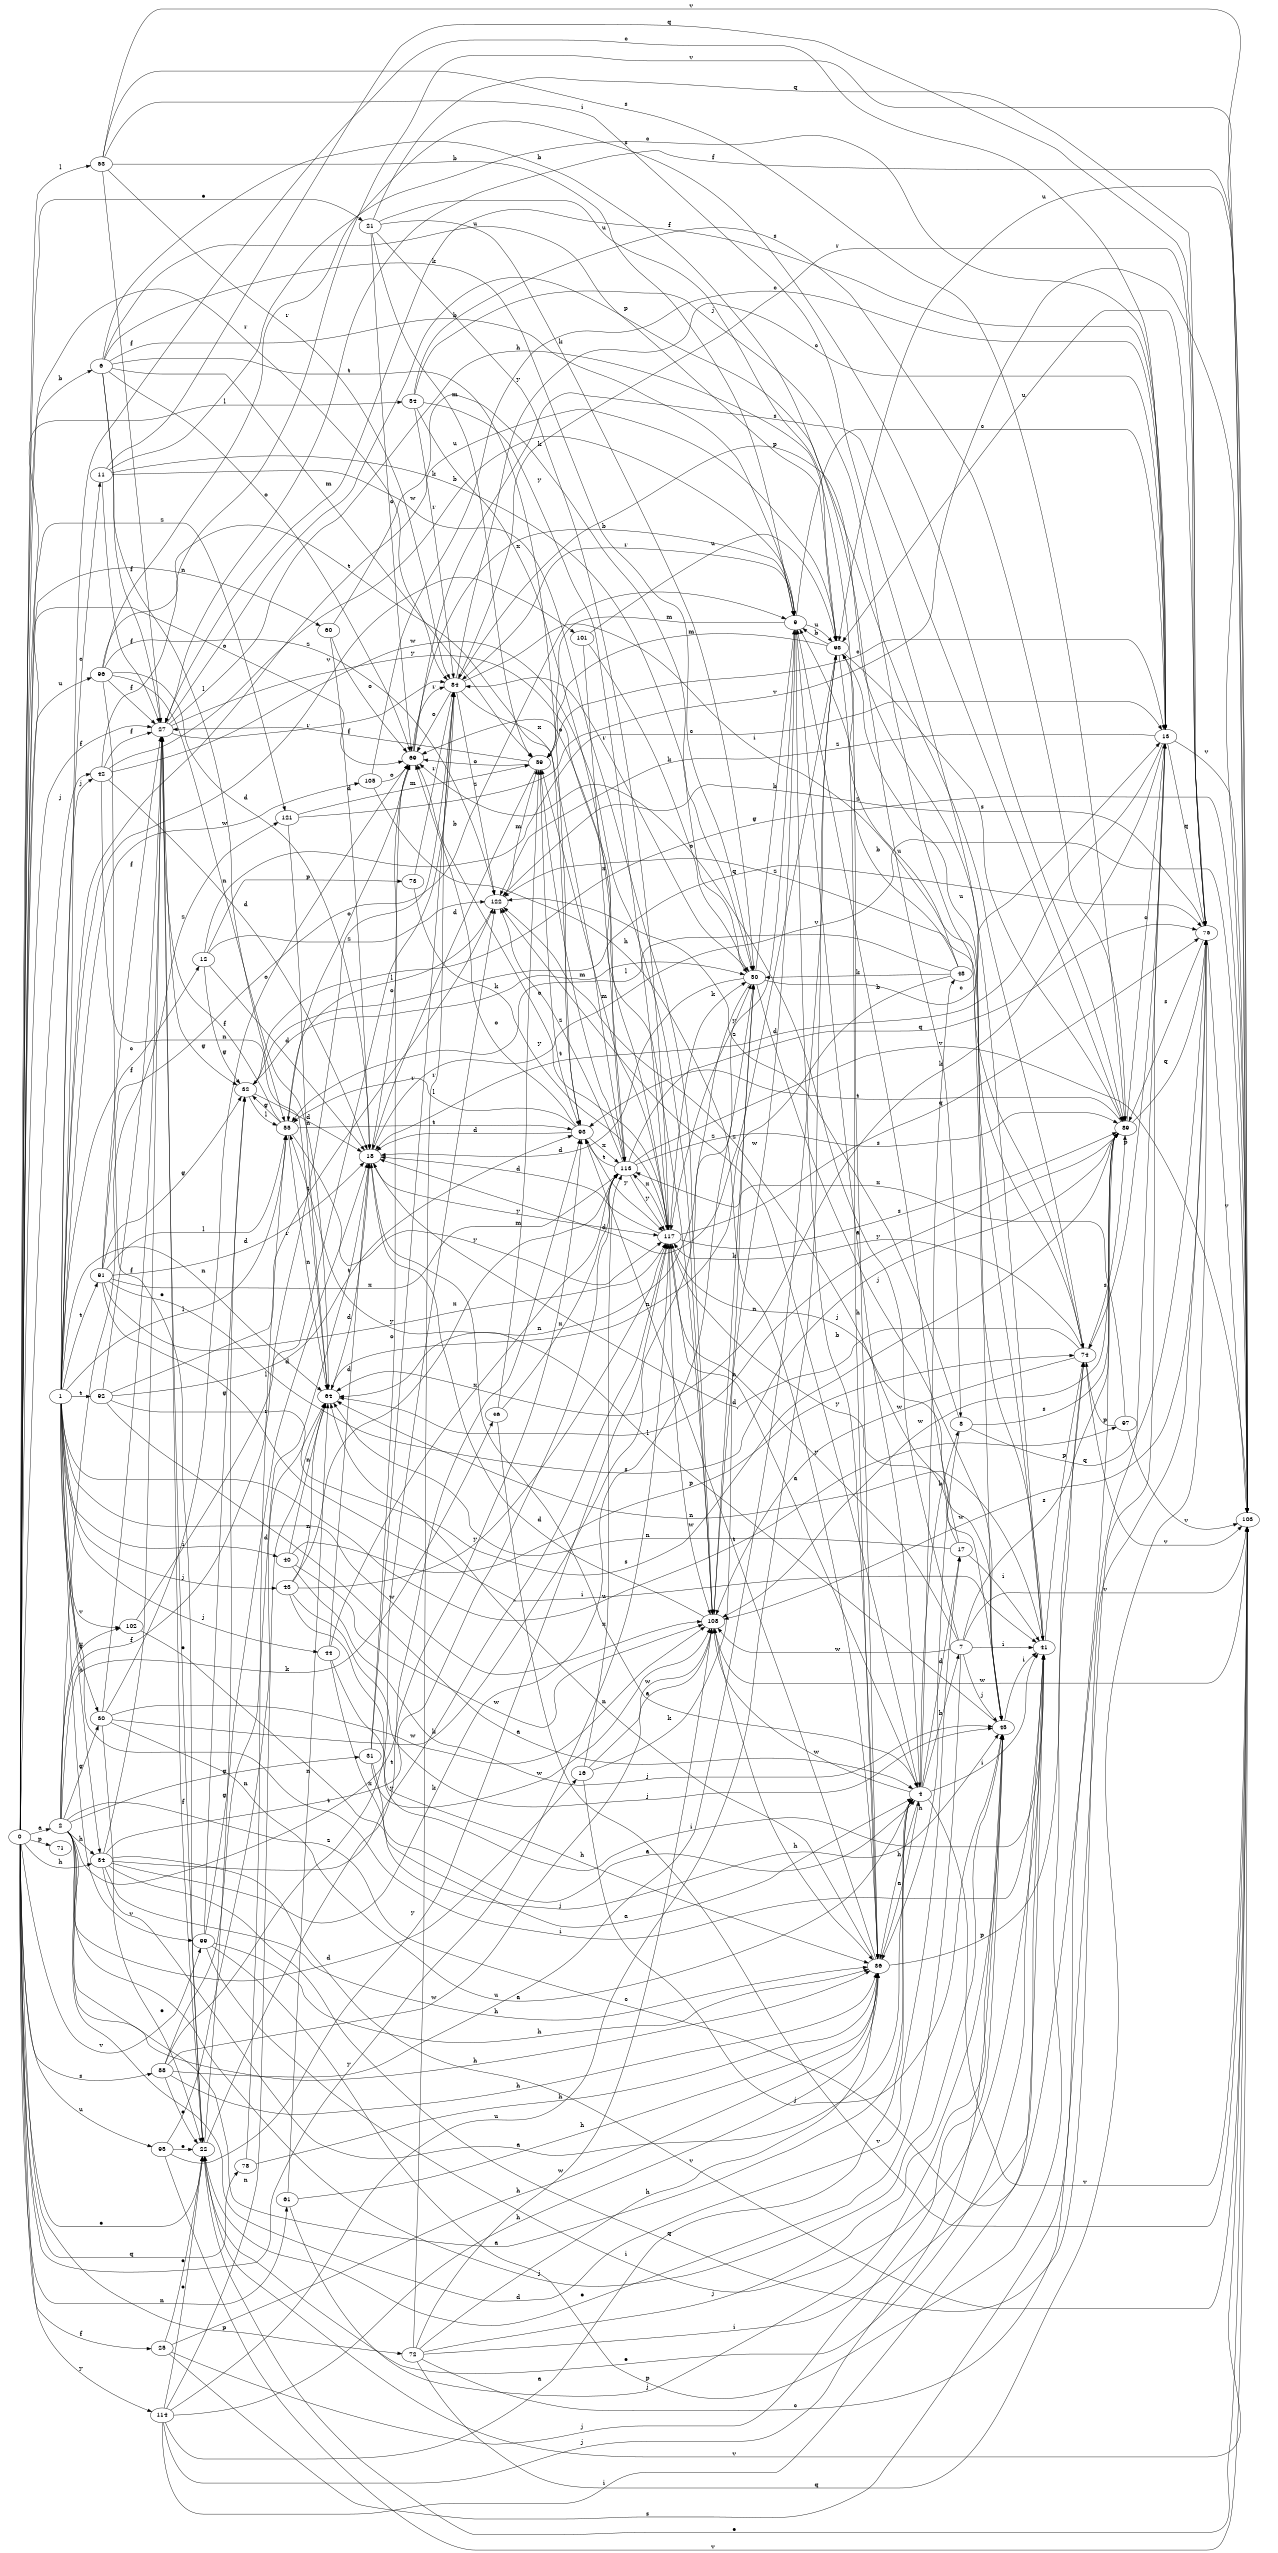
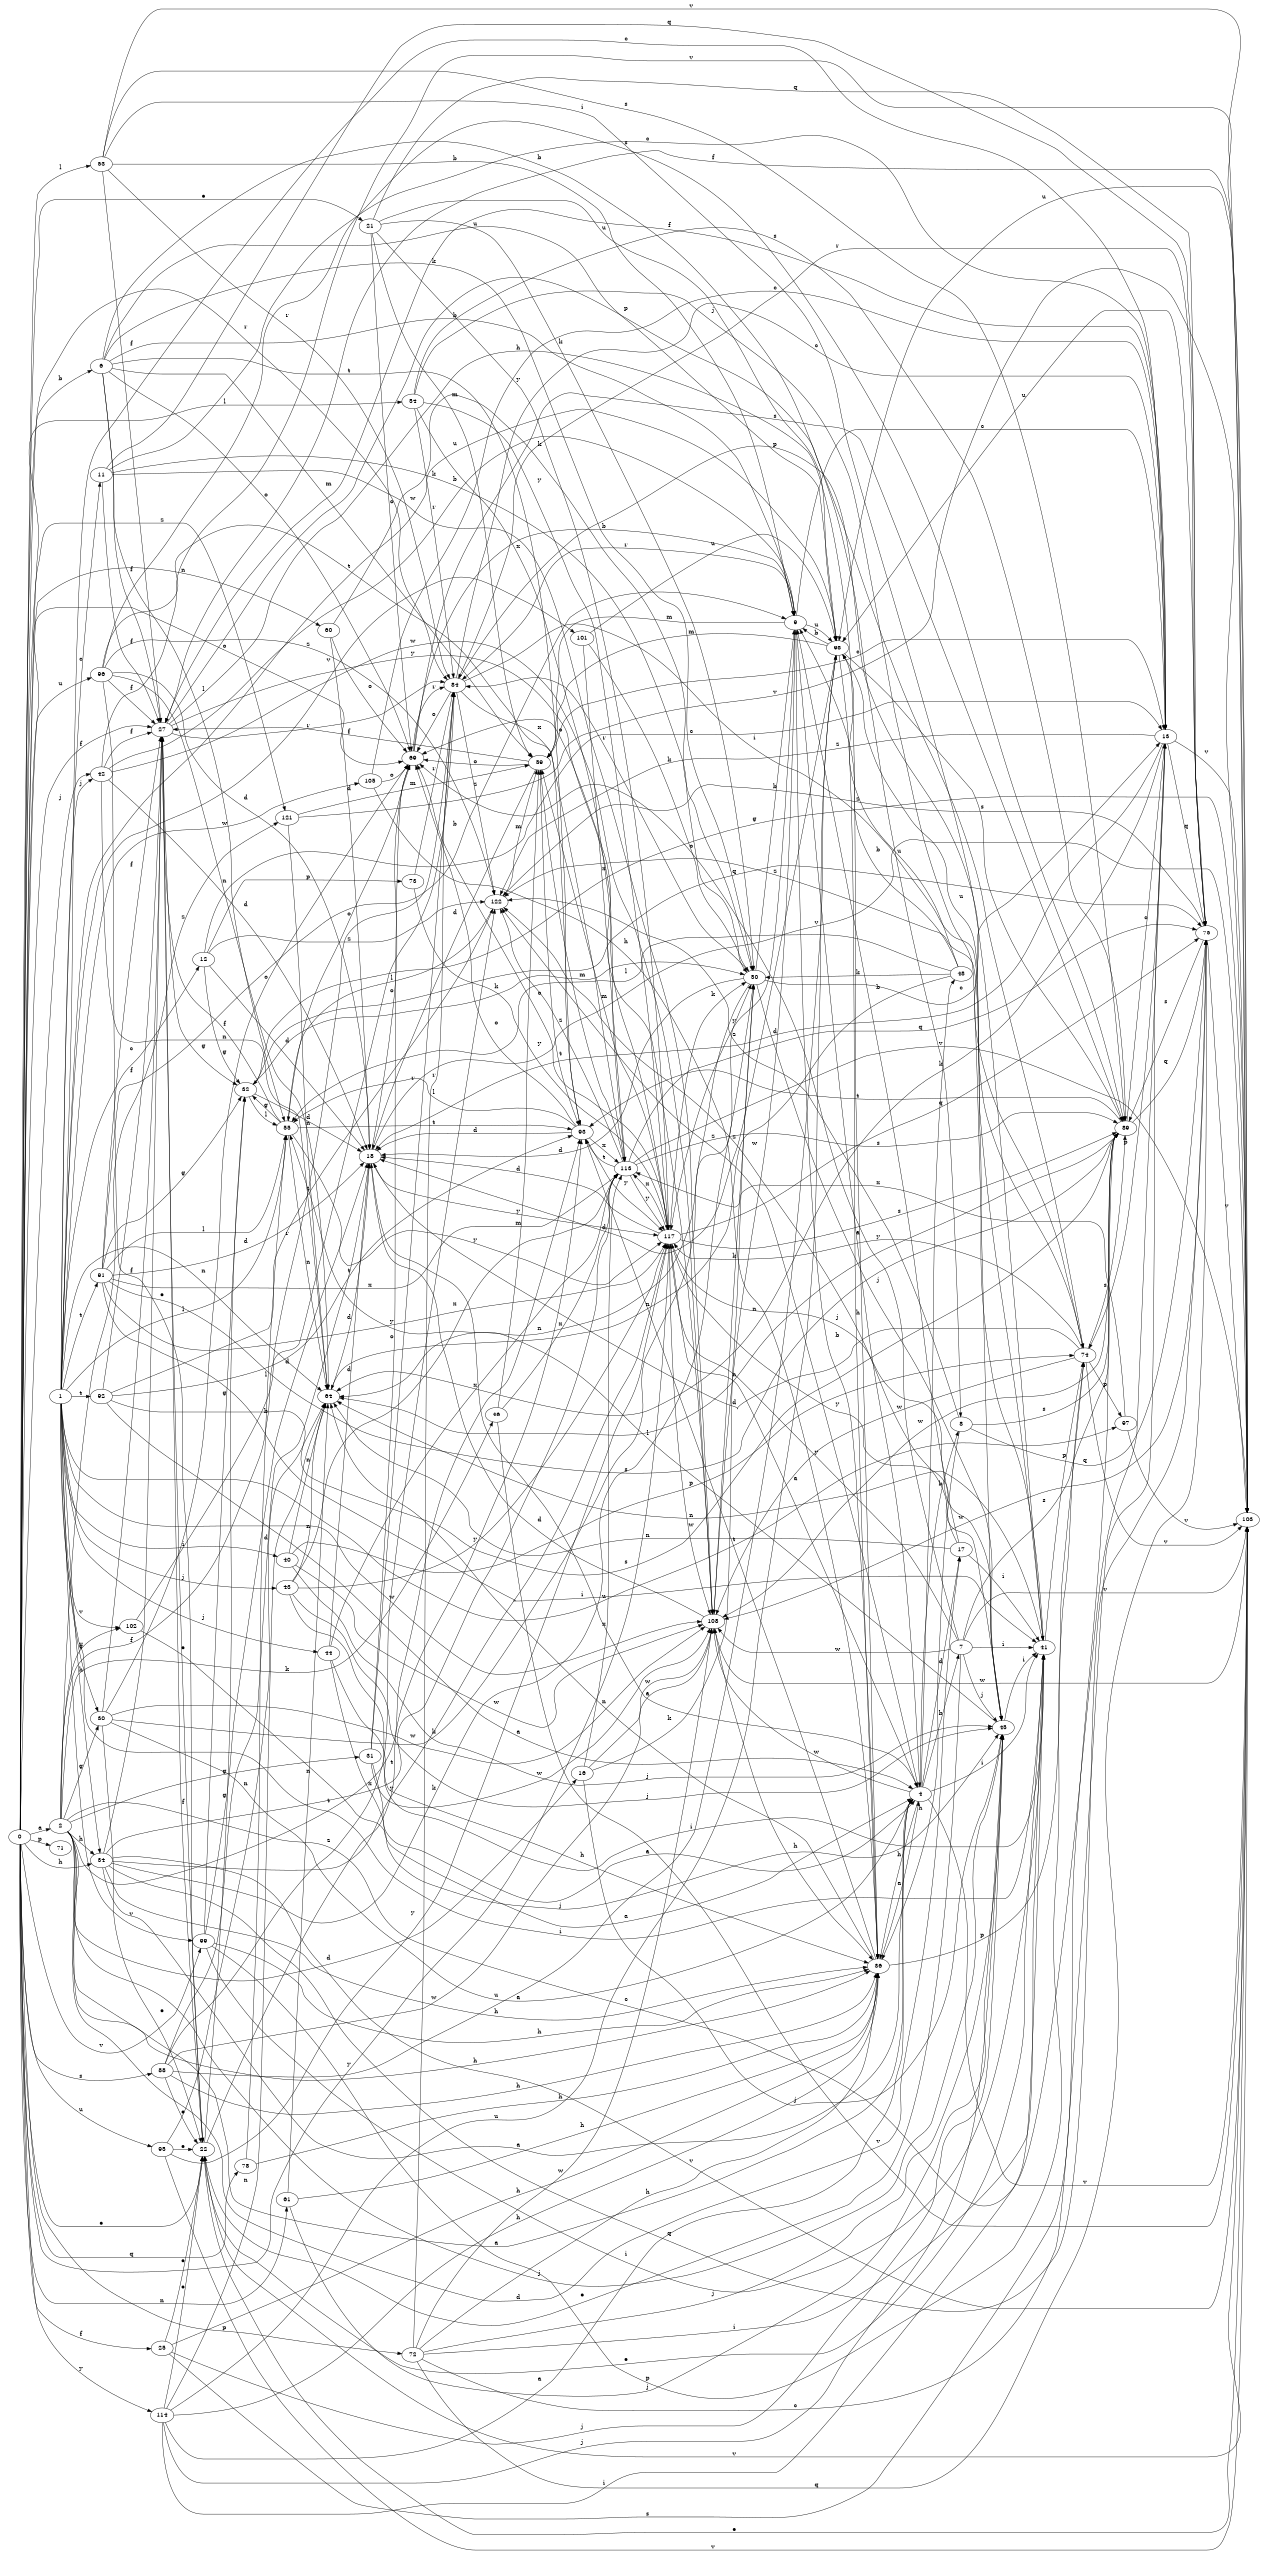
edge "97" -> "74": reversed
edge "2" -> "84": label "r" -> "b"
